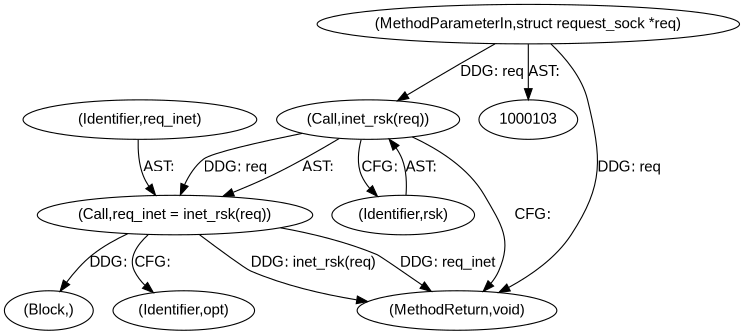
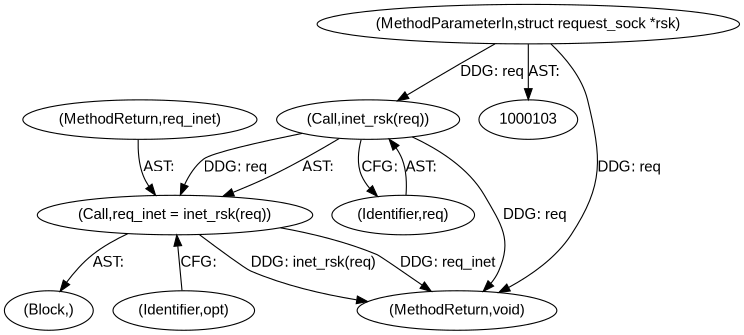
node "(MethodParameterIn,struct request_sock *req)": label "(MethodParameterIn,struct request_sock *req)" -> "(MethodParameterIn,struct request_sock *rsk)"
node "(Identifier,req_inet)": label "(Identifier,req_inet)" -> "(MethodReturn,req_inet)"
node "(Identifier,rsk)": label "(Identifier,rsk)" -> "(Identifier,req)"
edge "(Call,inet_rsk(req))" -> "(MethodReturn,void)": label "CFG: " -> "DDG: req"
edge "(Call,req_inet = inet_rsk(req))" -> "(Identifier,opt)": reversed
edge "(Call,req_inet = inet_rsk(req))" -> "(Block,)": label "DDG: " -> "AST: "
